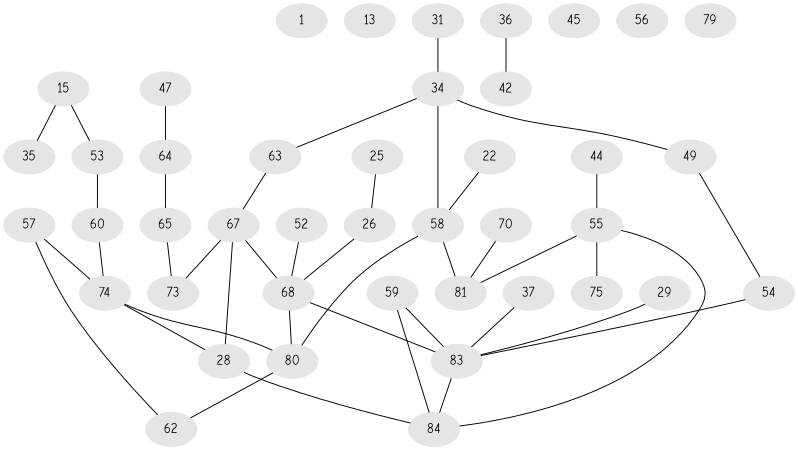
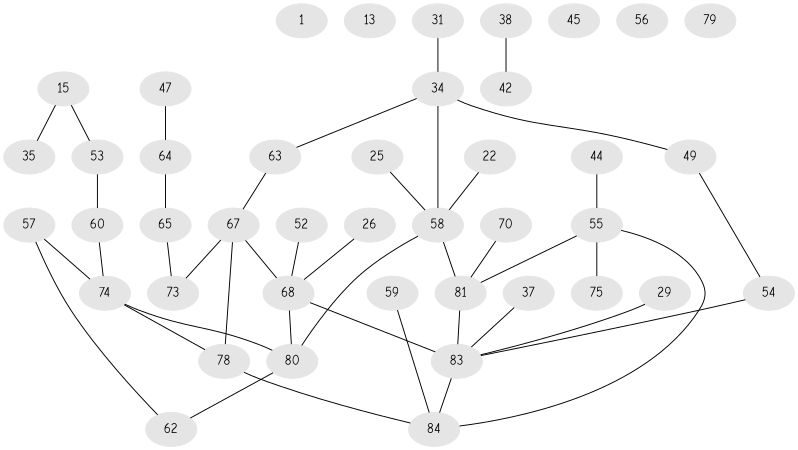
node "36": label "36" -> "38"
edge "25" -- "26": now "25" -- "58"
edge "59" -- "83": now "81" -- "83"
node "28": label "28" -> "78"
